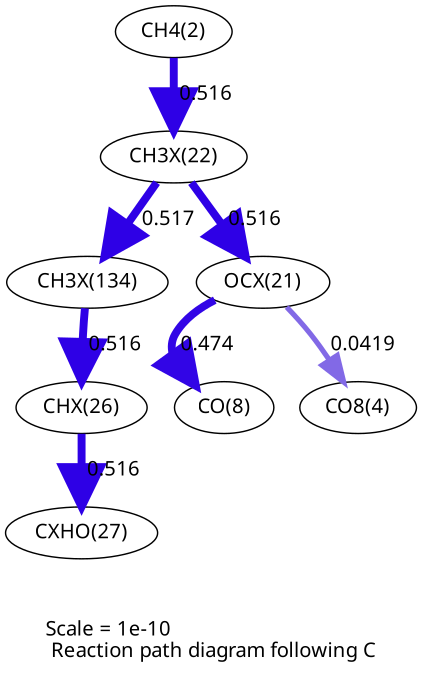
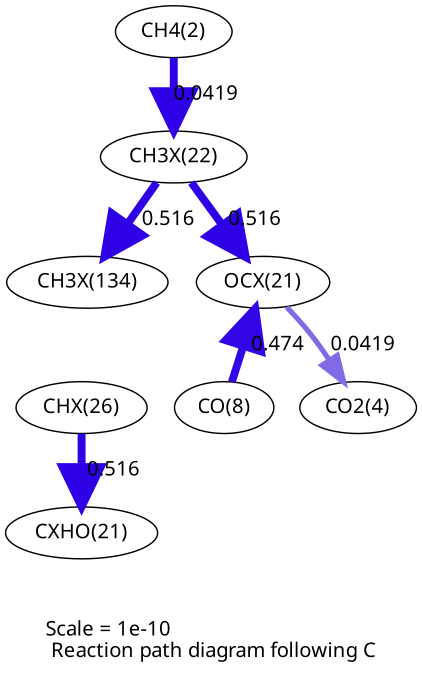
edge "CH4(2)" -> "CH3X(22)": label " 0.516" -> " 0.0419"
edge "CH3X(22)" -> "CH3X(134)": label " 0.517" -> " 0.516"
edge "OCX(21)" -> "CO(8)": reversed
edge "CH3X(134)" -> "CHX(26)": removed, label "0.516"
node "CO8(4)": label "CO8(4)" -> "CO2(4)"
node "CXHO(27)": label "CXHO(27)" -> "CXHO(21)"
